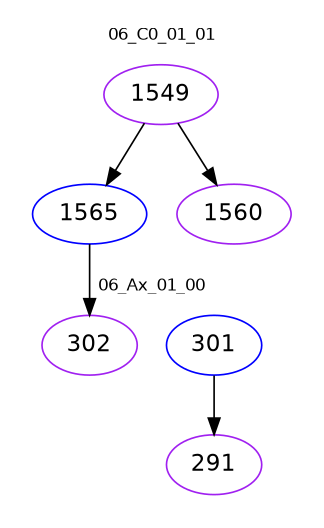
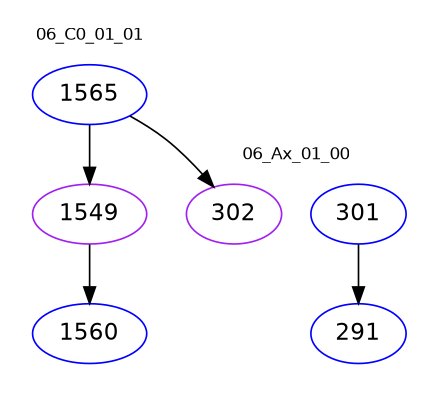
edge "1549" -> "1565": reversed
node "1560": color purple -> blue
node "291": color purple -> blue
